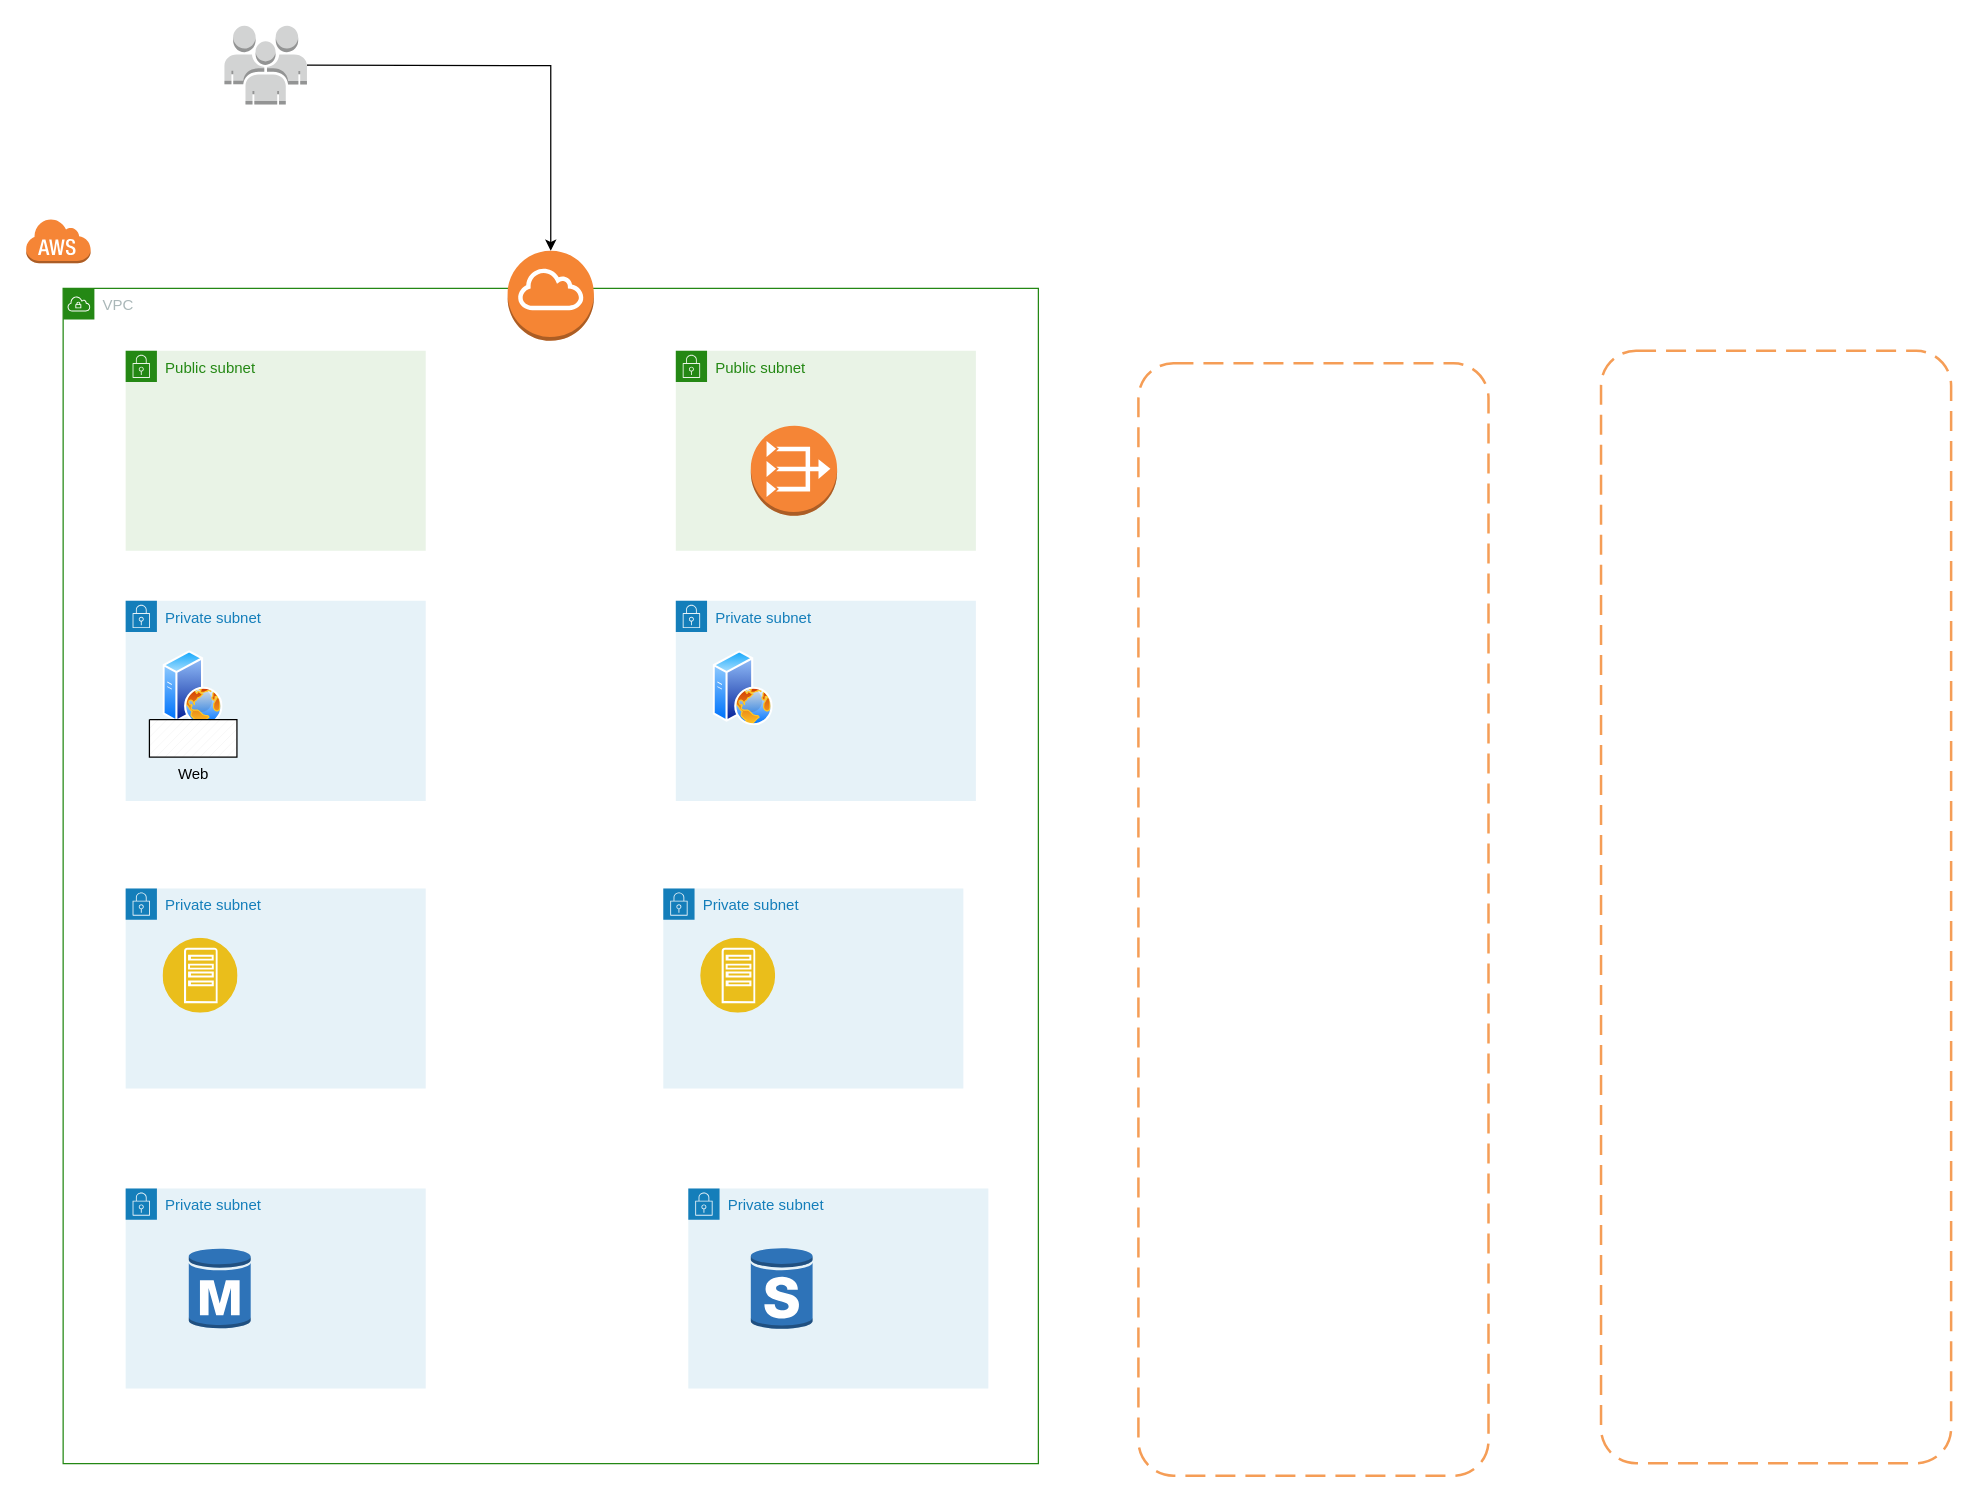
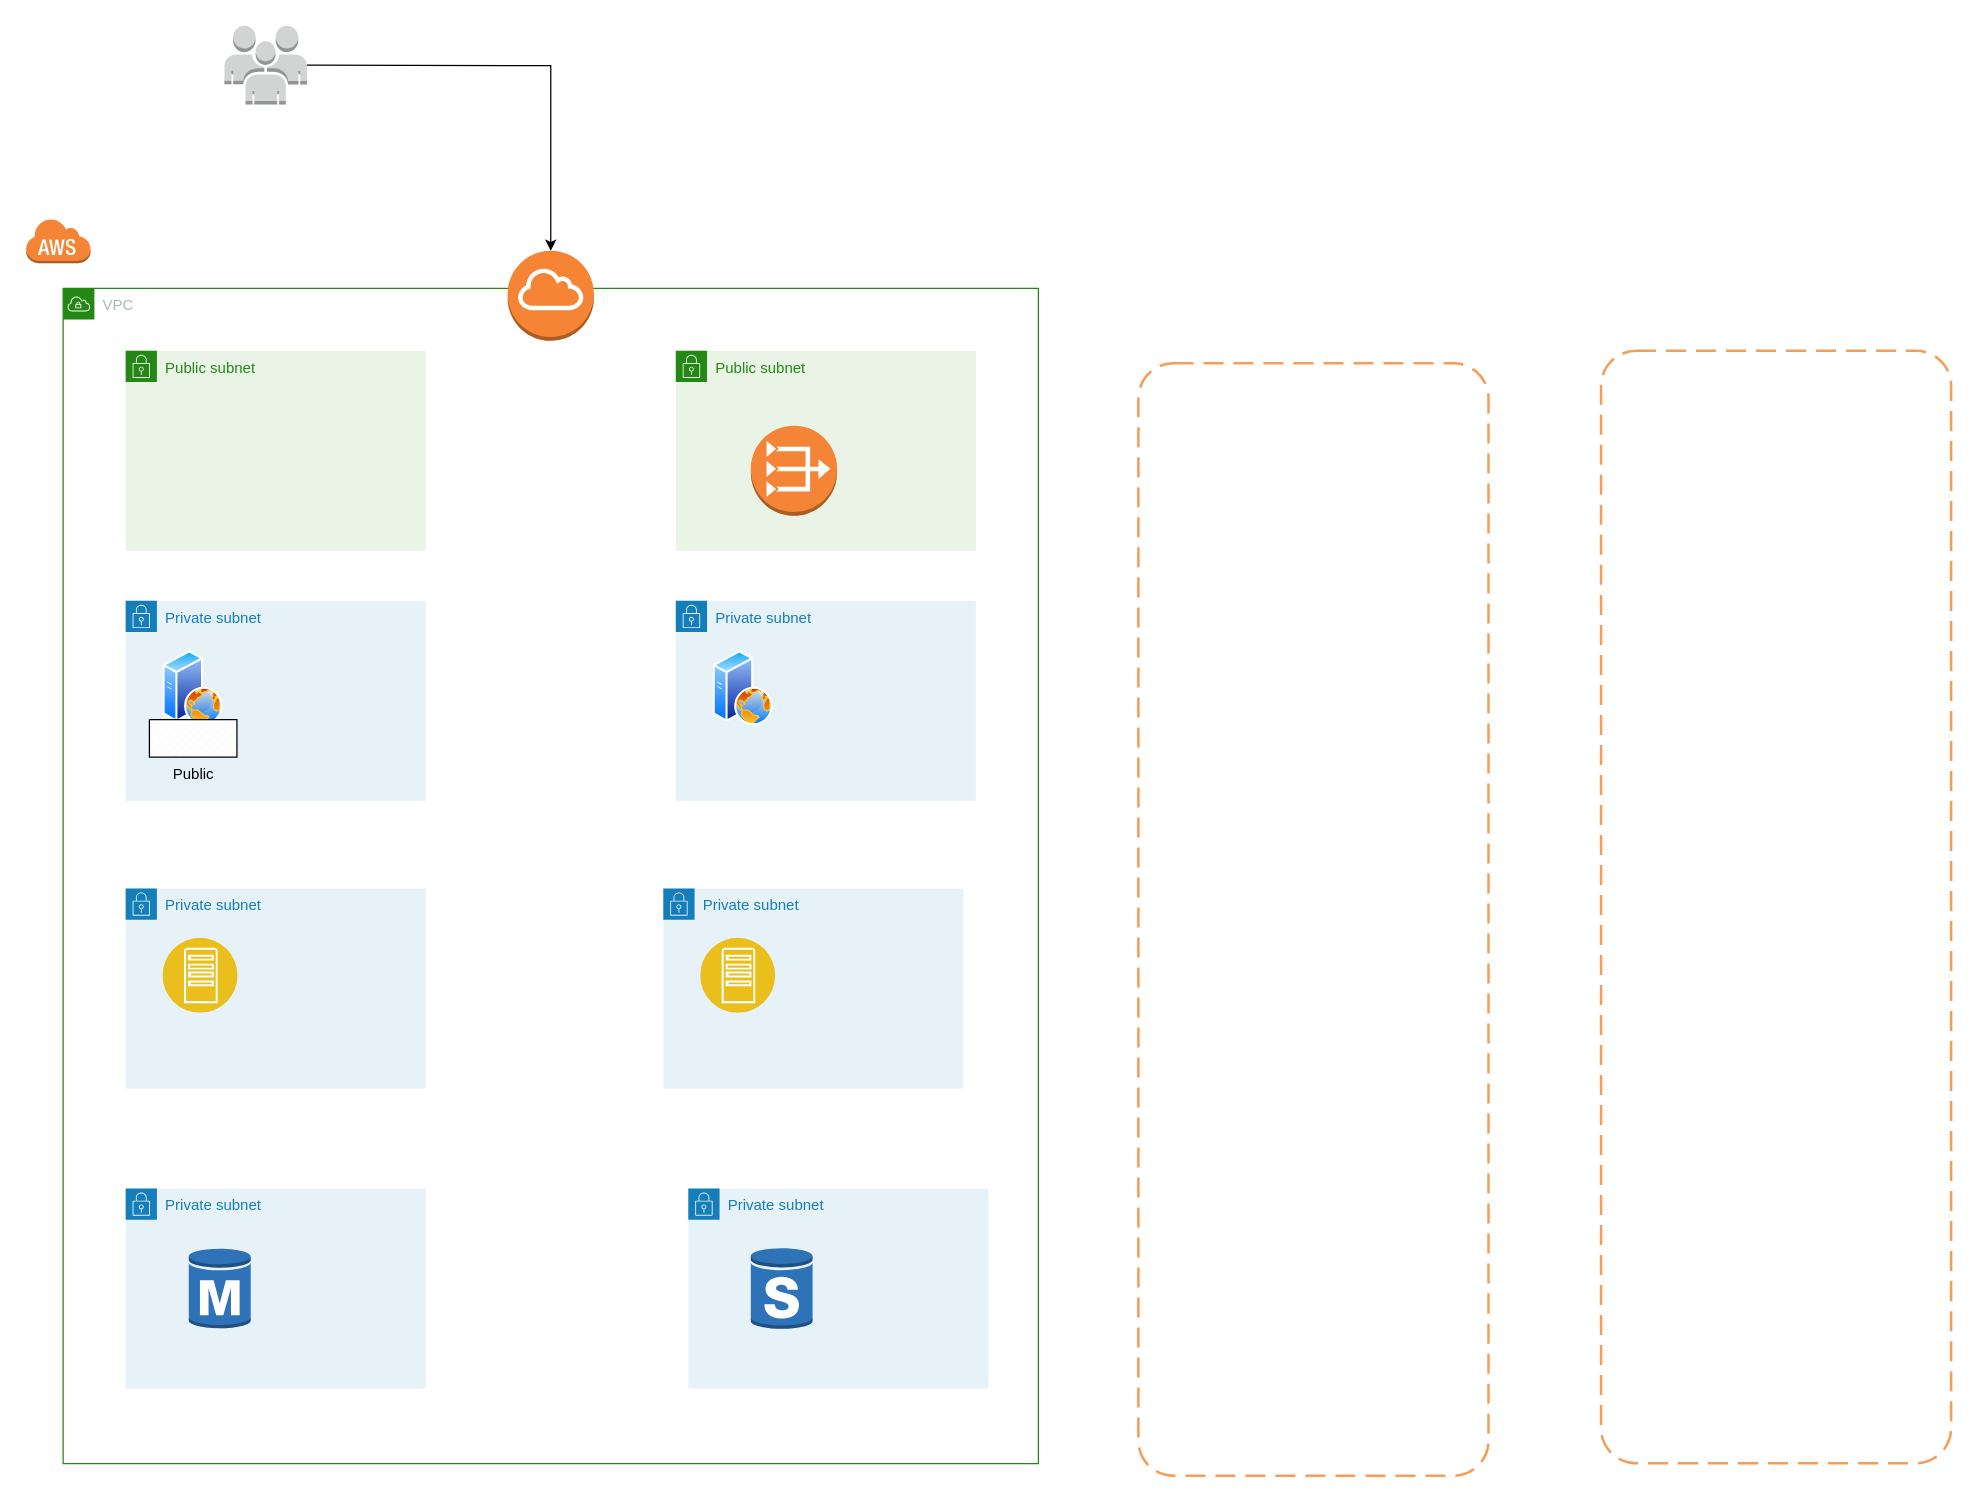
node "Web": label "Web" -> "Public"
